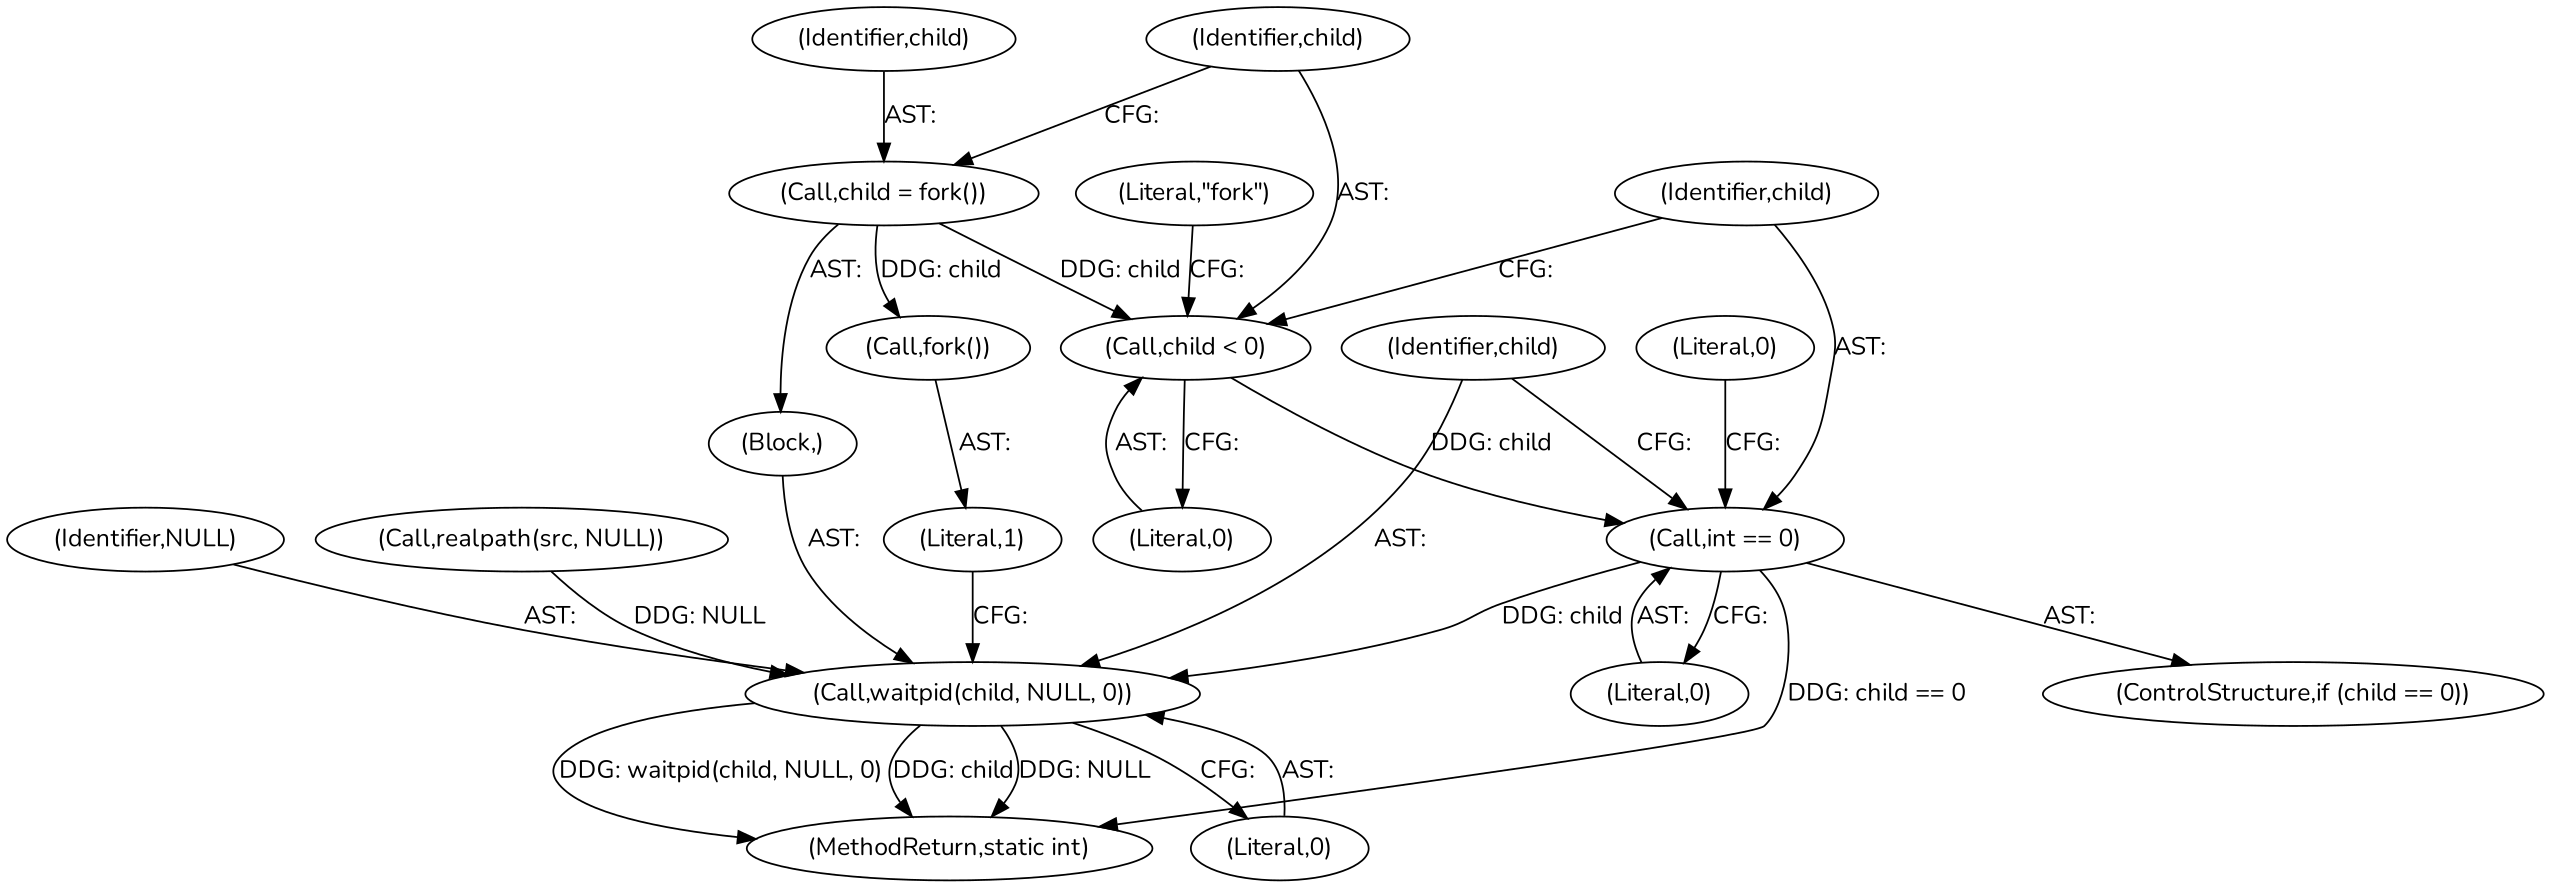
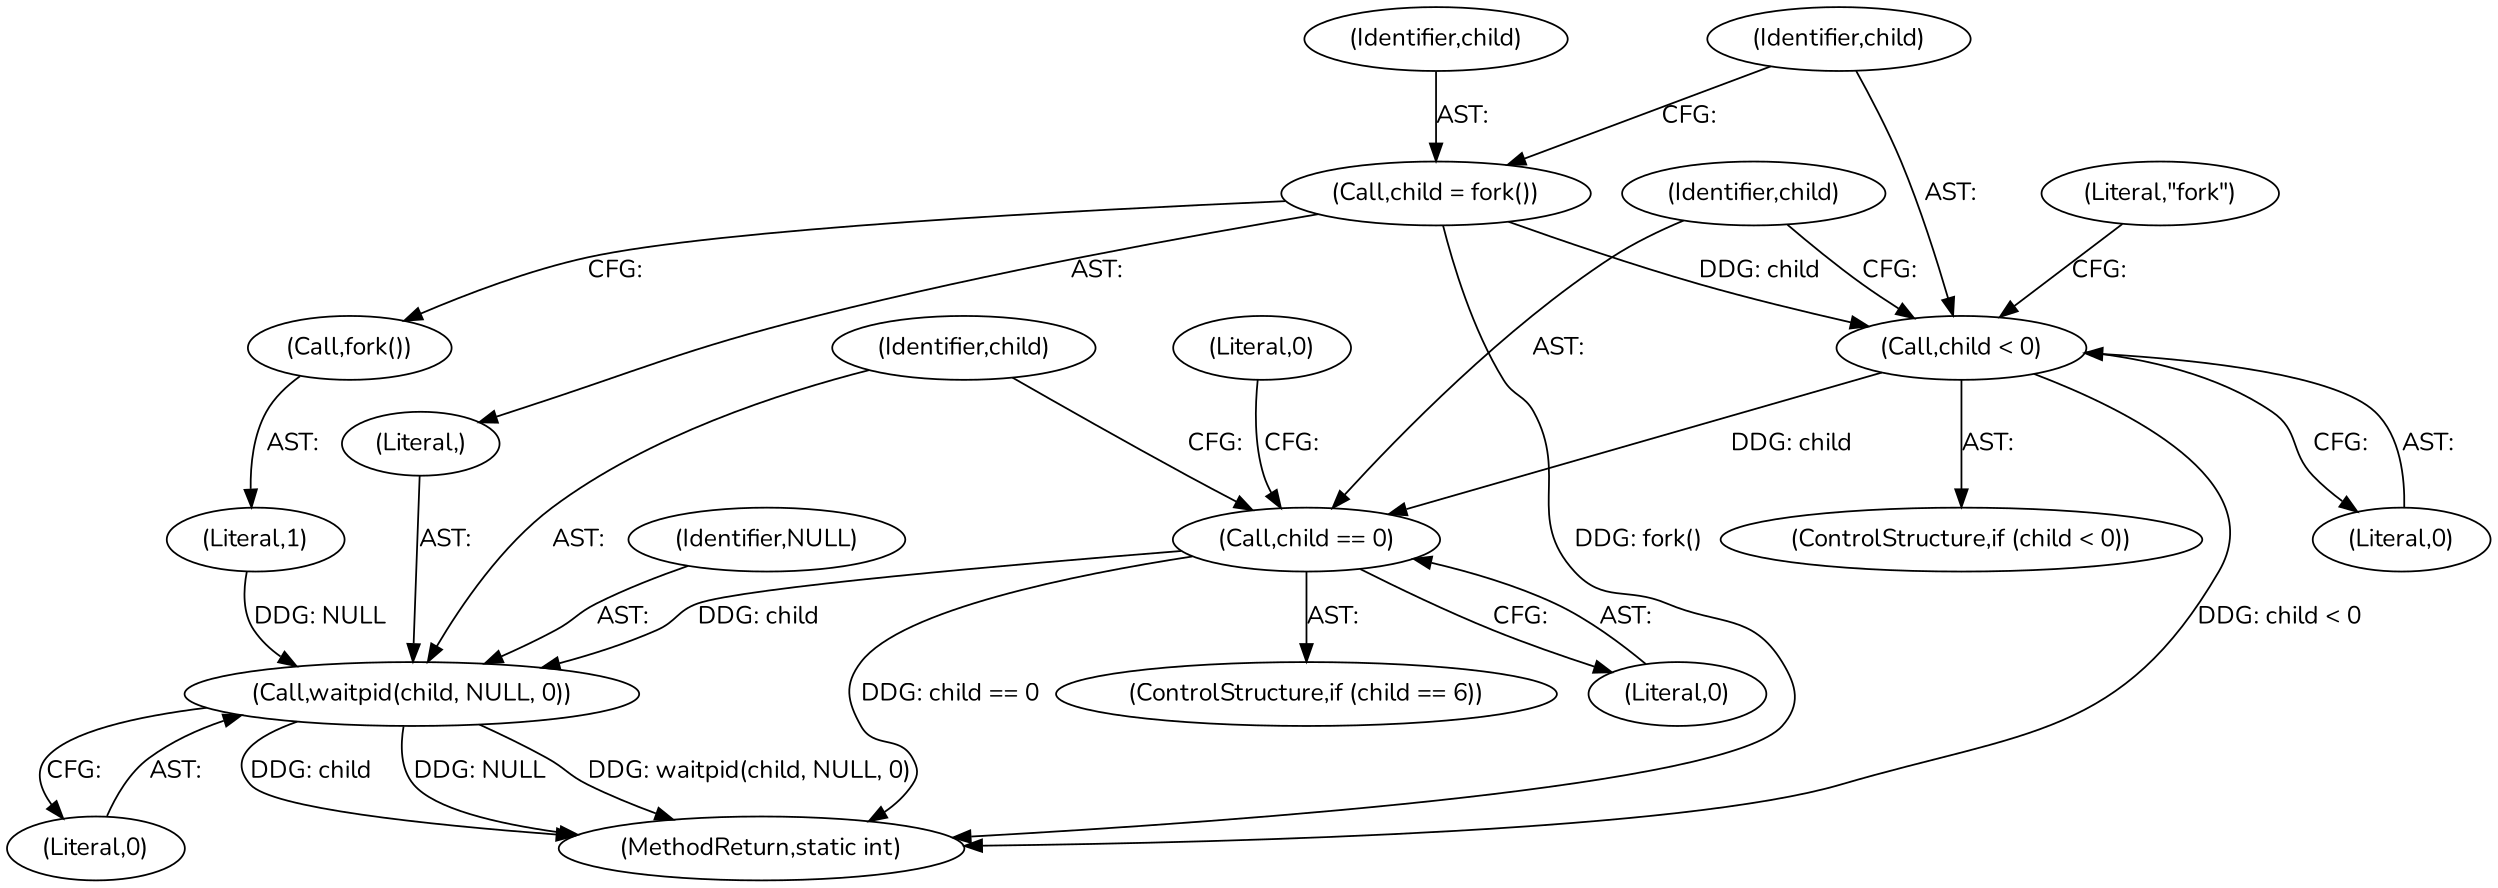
edge "(Call,child = fork())" -> "(Call,fork())": label "DDG: child" -> "CFG: "
node "(Block,)": label "(Block,)" -> "(Literal,)"
node "(Call,realpath(src, NULL))": removed
node "(Call,int == 0)": label "(Call,int == 0)" -> "(Call,child == 0)"
node "(ControlStructure,if (child < 0))": added
edge "(Literal,1)" -> "(Call,waitpid(child, NULL, 0))": label "CFG: " -> "DDG: NULL"
node "(ControlStructure,if (child == 0))": label "(ControlStructure,if (child == 0))" -> "(ControlStructure,if (child == 6))"
edge "(Call,child = fork())" -> "(MethodReturn,static int)": added, label "DDG: fork()"
edge "(Call,child < 0)" -> "(MethodReturn,static int)": added, label "DDG: child < 0"
